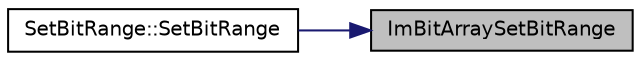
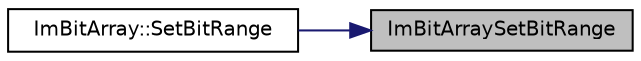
node "SetBitRange::SetBitRange": label "SetBitRange::SetBitRange" -> "ImBitArray::SetBitRange"
